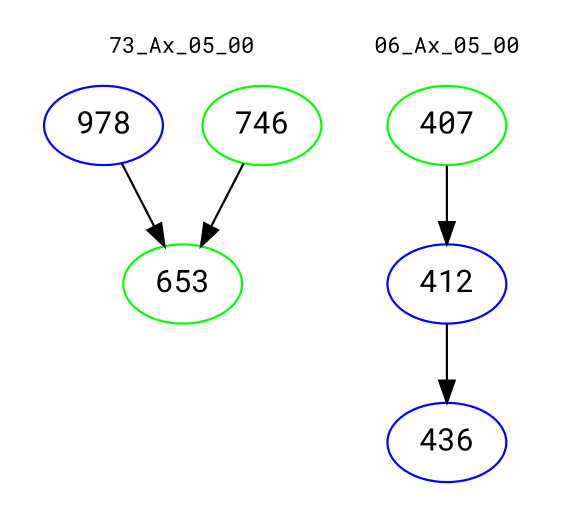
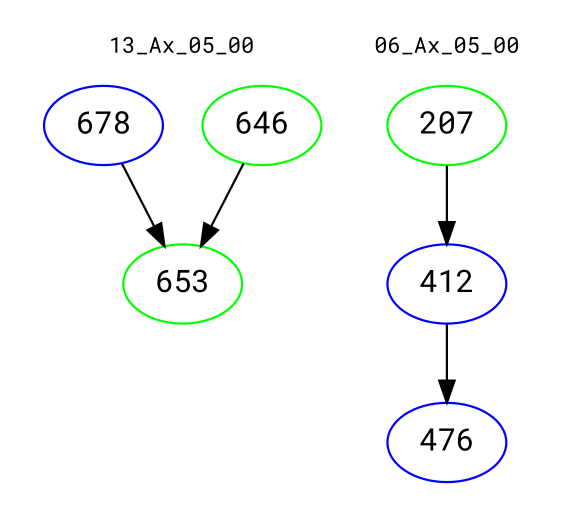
cluster "73_Ax_05_00": label "73_Ax_05_00" -> "13_Ax_05_00"
node "978": label "978" -> "678"
node "746": label "746" -> "646"
node "407": label "407" -> "207"
node "436": label "436" -> "476"
